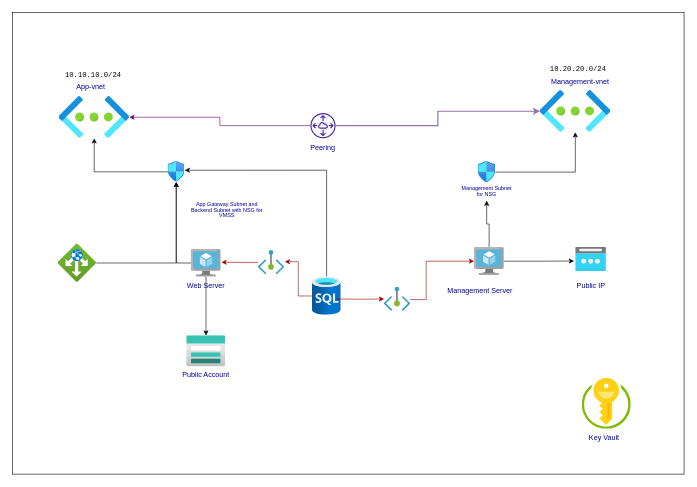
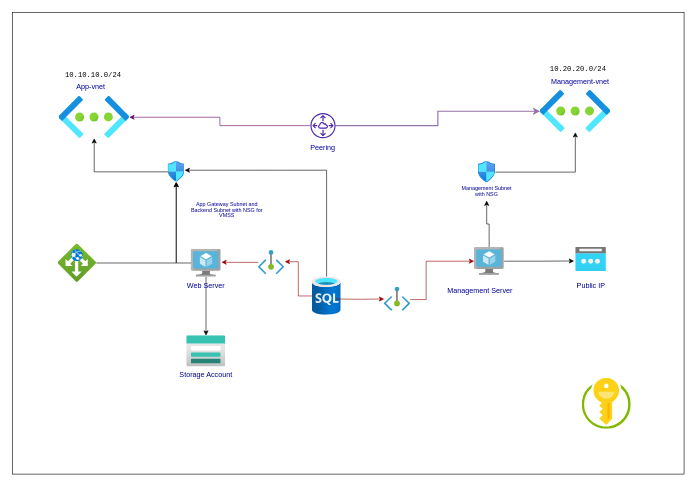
node "Management Subnet for NSG": label "Management Subnet for NSG" -> "Management Subnet with NSG"
node "Public Account": label "Public Account" -> "Storage Account"
node "Key Vault": removed
